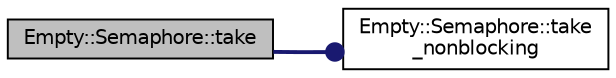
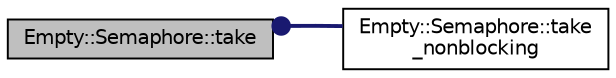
edge "Empty::Semaphore::take" -> "Empty::Semaphore::take _nonblocking": reversed
